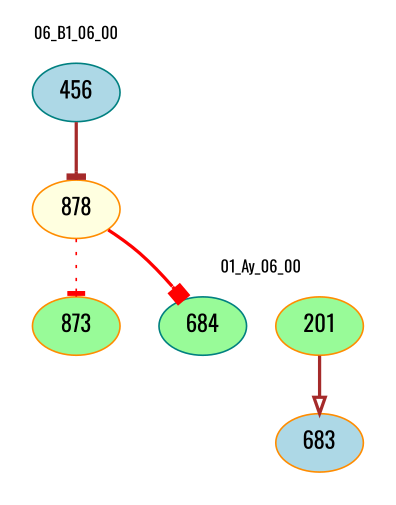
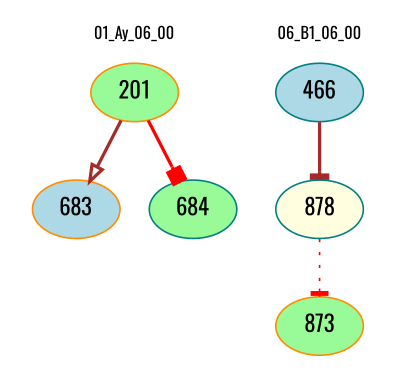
node "456": label "456" -> "466"
node "878": color darkorange -> teal
edge "878" -> "684": now "201" -> "684"
